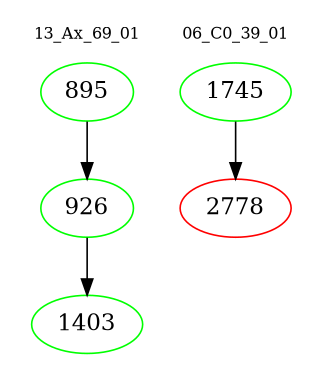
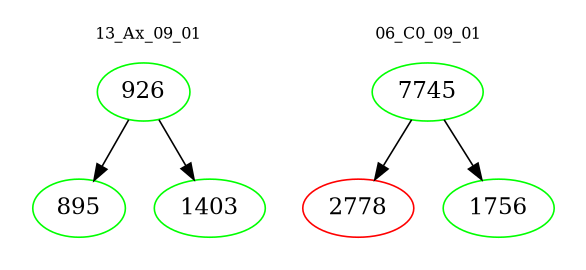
cluster "13_Ax_69_01": label "13_Ax_69_01" -> "13_Ax_09_01"
cluster "06_C0_39_01": label "06_C0_39_01" -> "06_C0_09_01"
node "1745": label "1745" -> "7745"
edge "895" -> "926": reversed
node "1756": added
